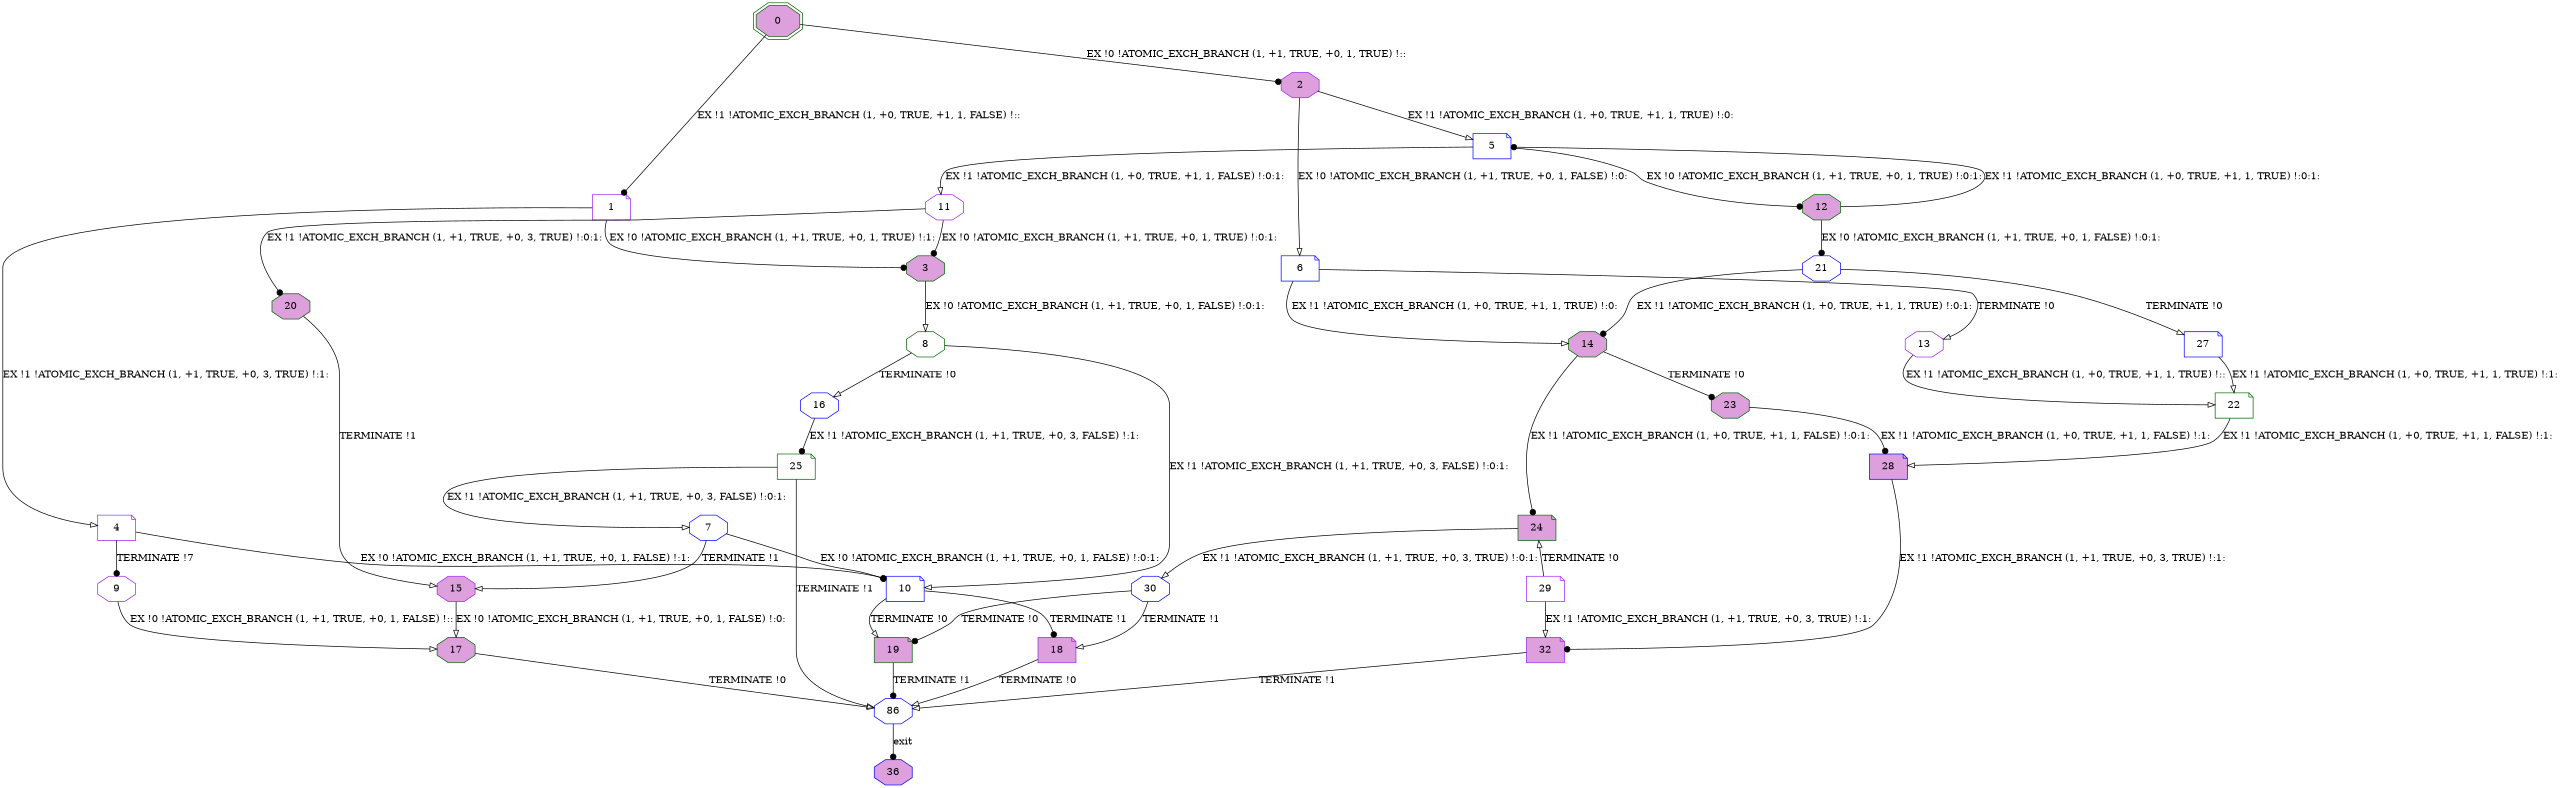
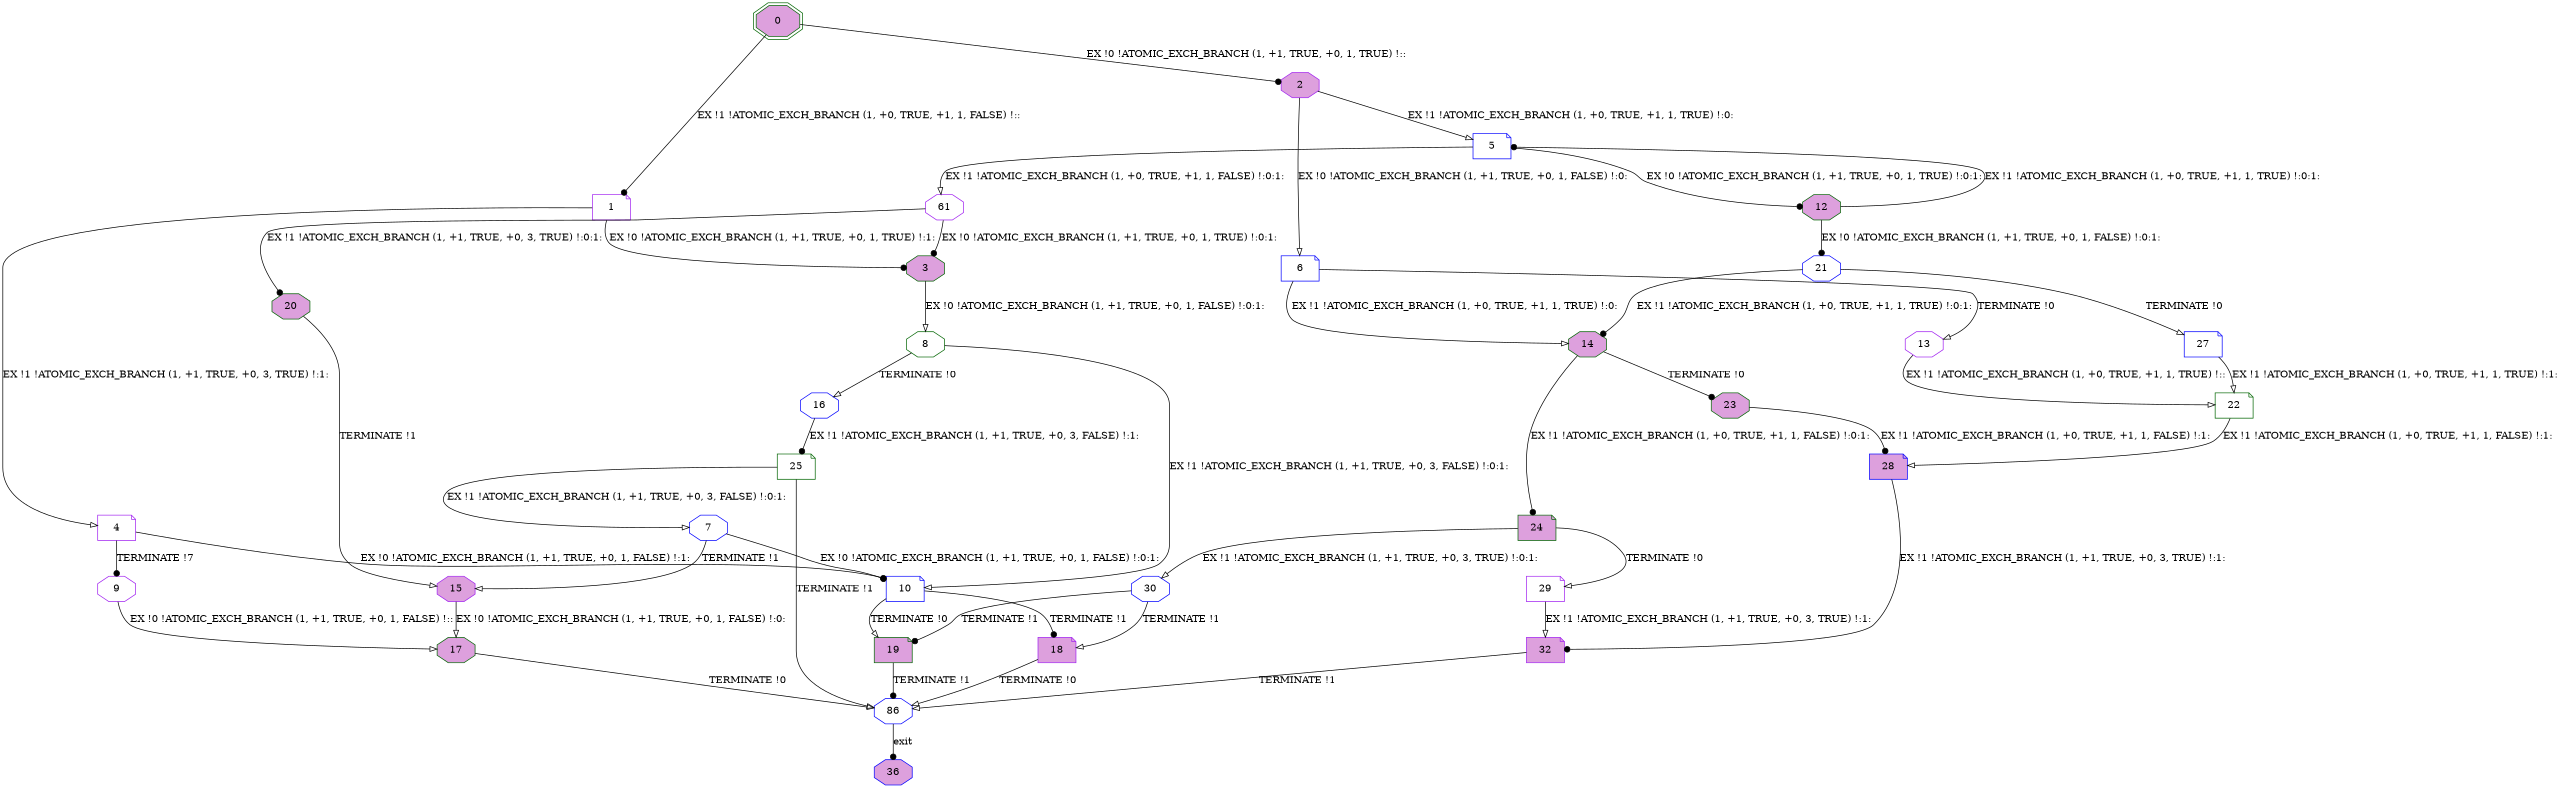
node "11": label "11" -> "61"
edge "29" -> "24": reversed
edge "30" -> "19": label "TERMINATE !0" -> "TERMINATE !1"
